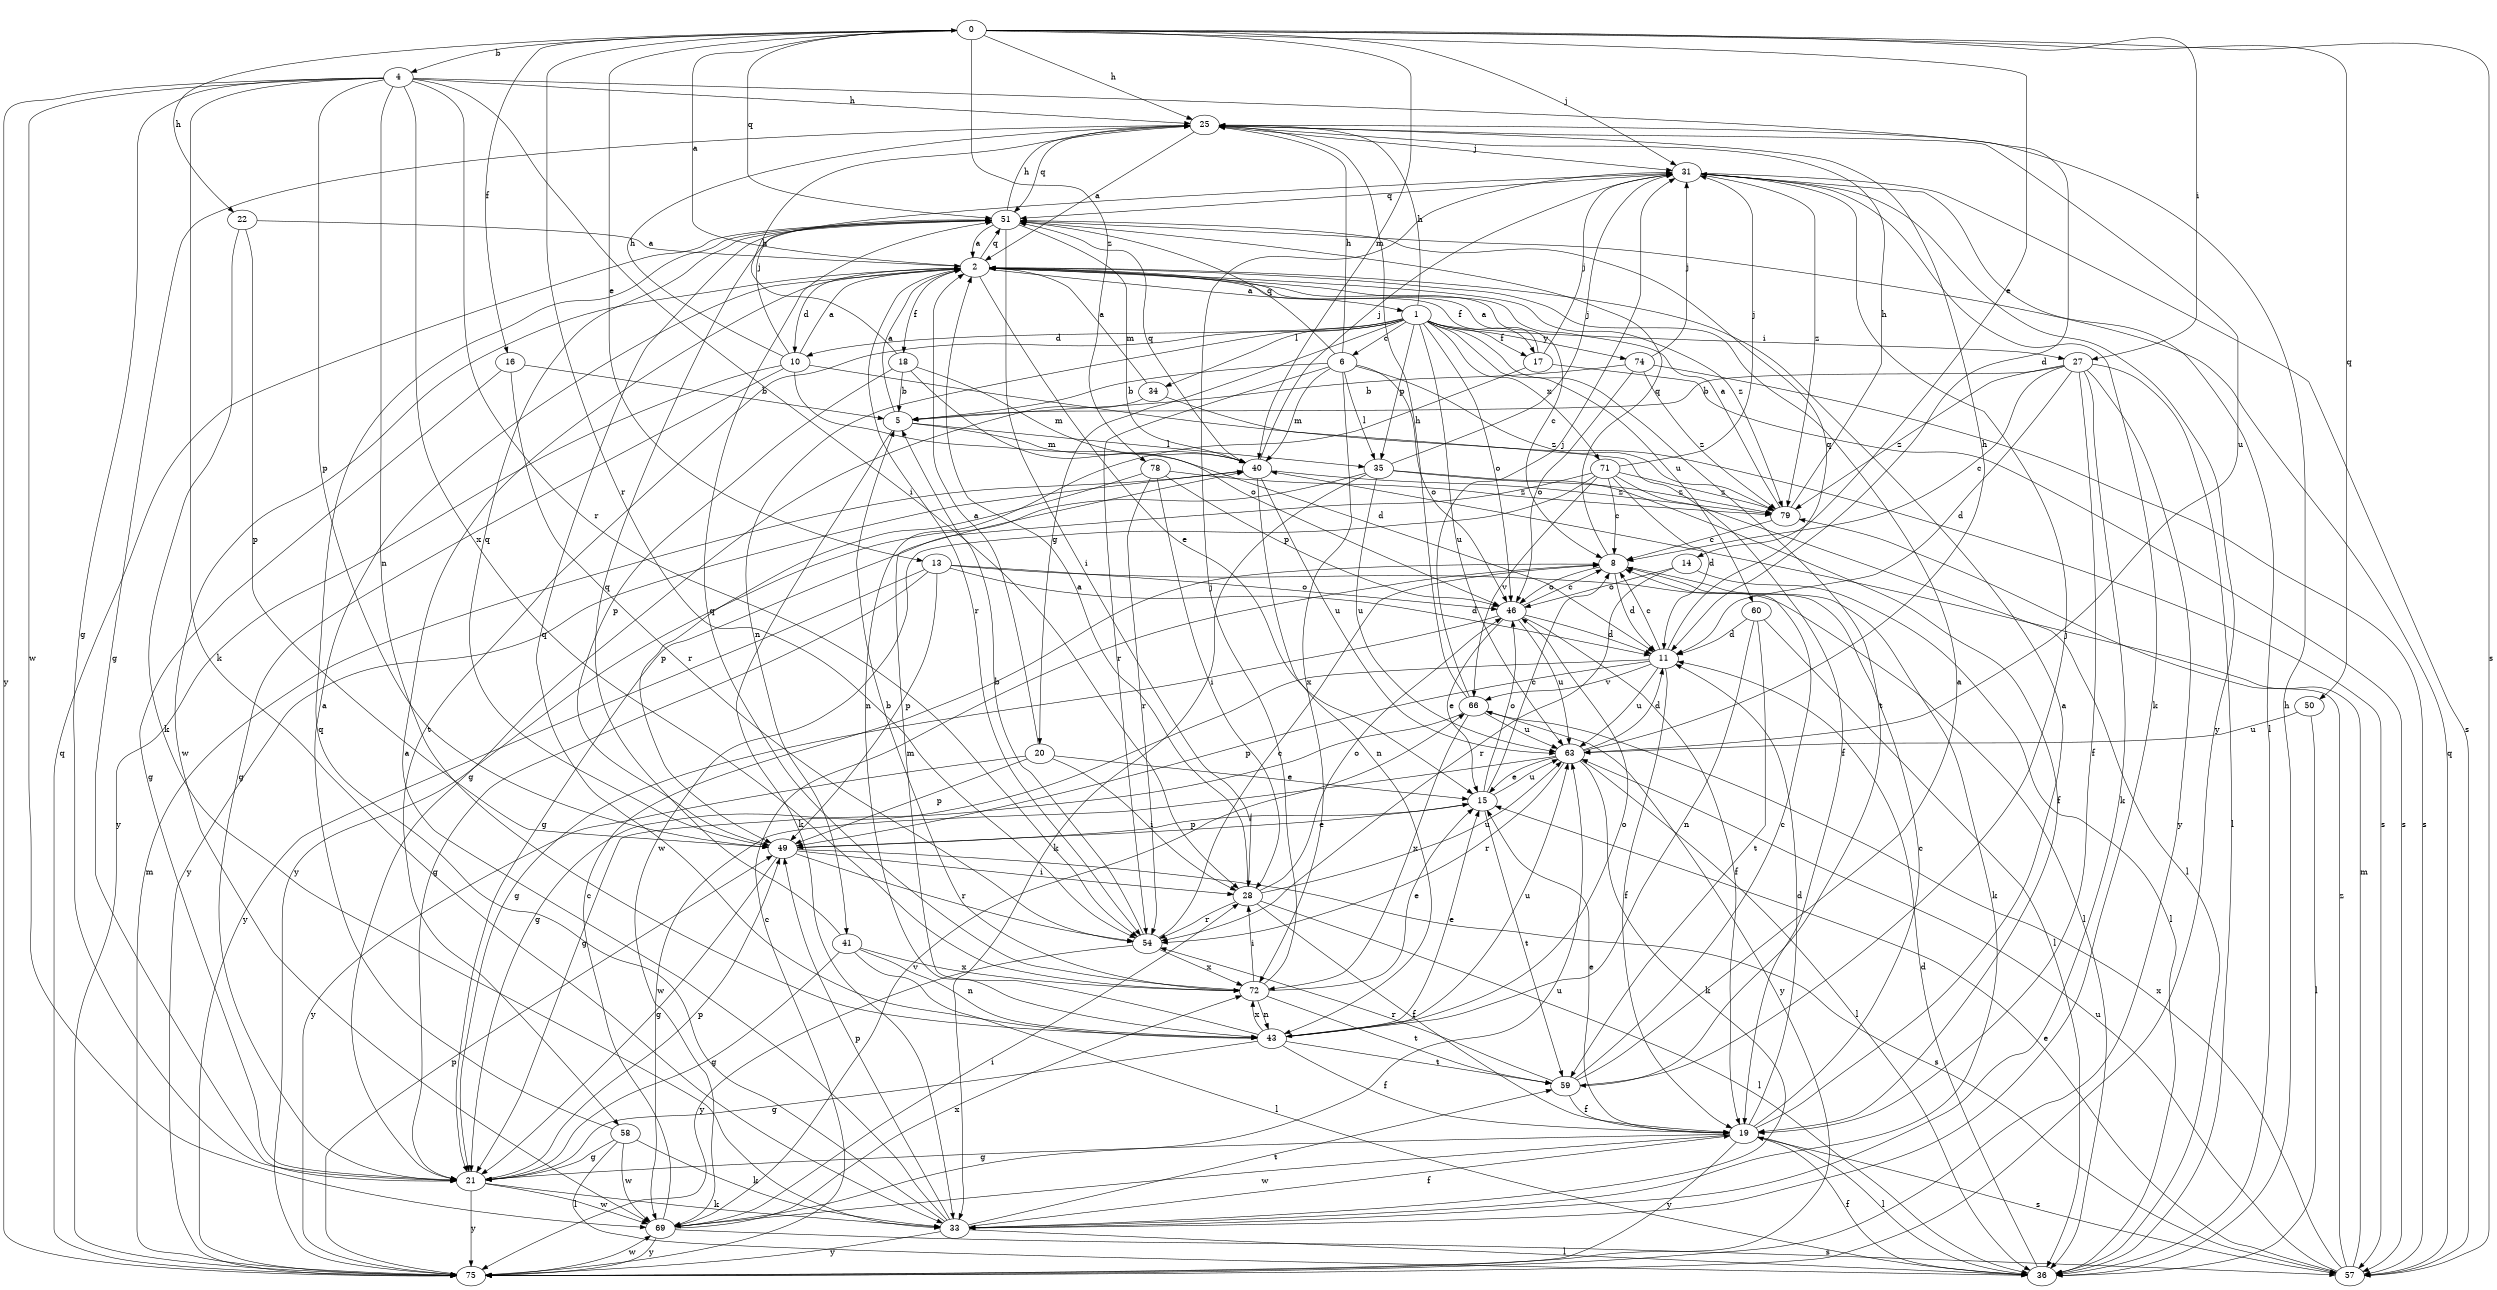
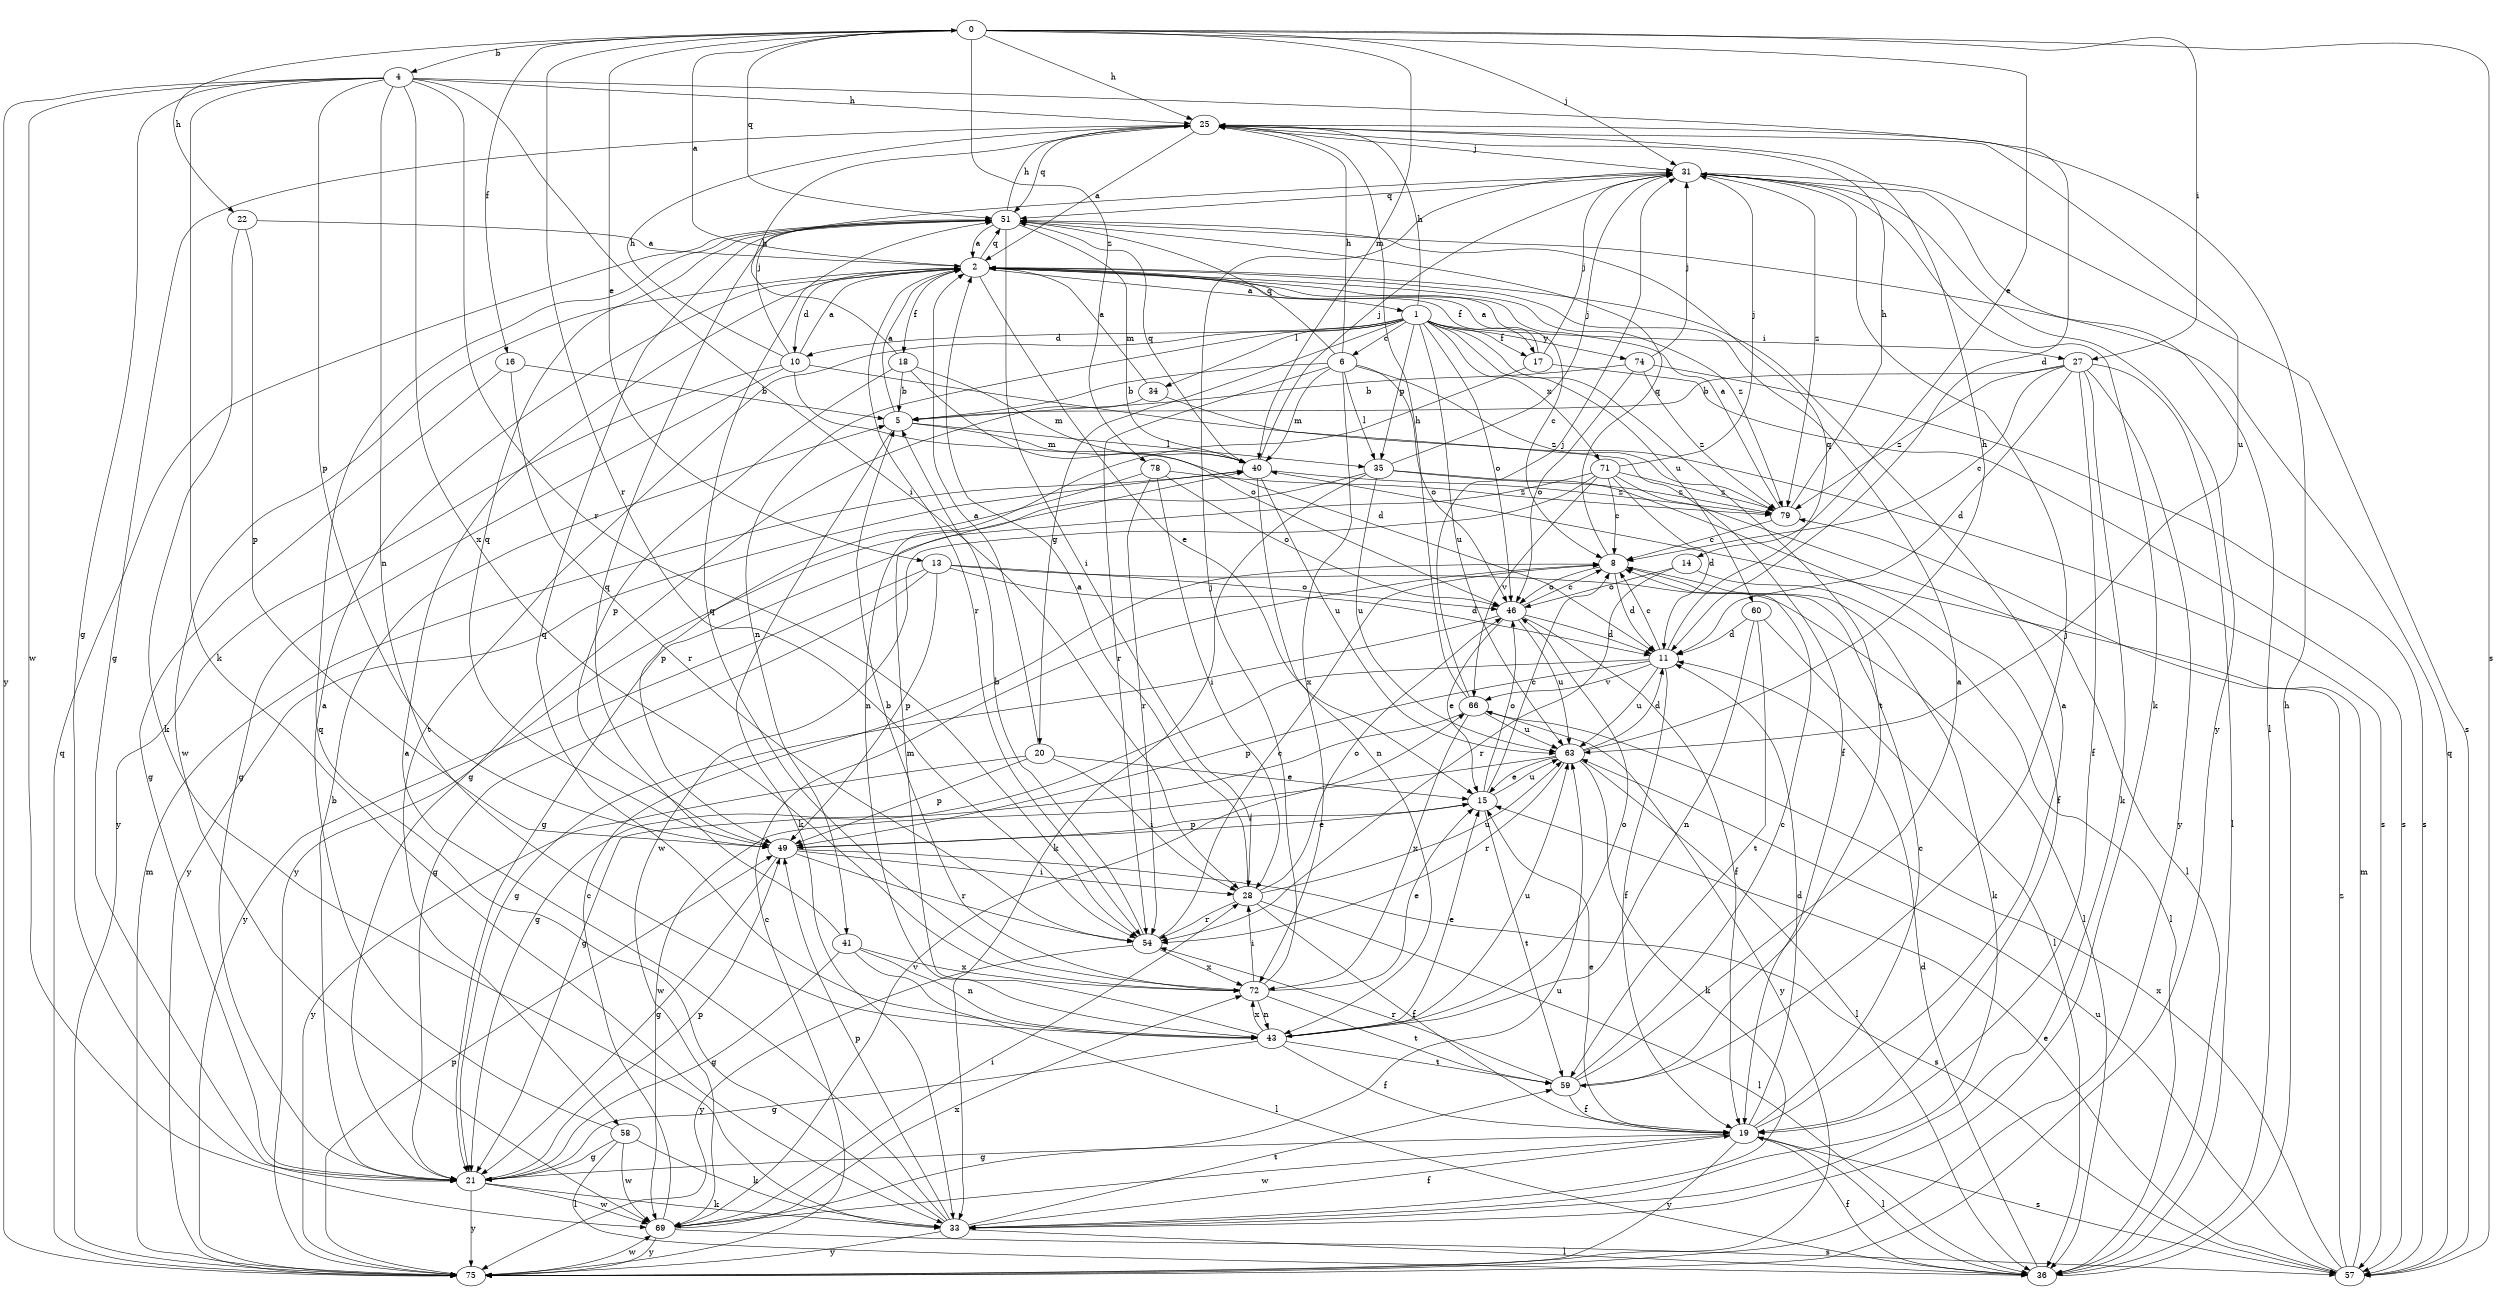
edge "78" -> "46": label "p" -> "o"
edge "21" -> "5": added, label "b"
node "50": removed
